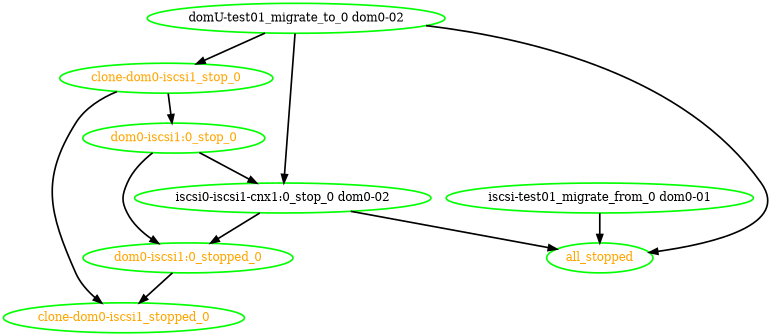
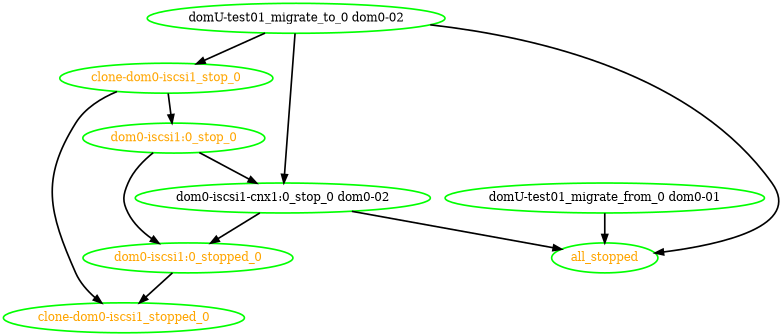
node "iscsi0-iscsi1-cnx1:0_stop_0 dom0-02": label "iscsi0-iscsi1-cnx1:0_stop_0 dom0-02" -> "dom0-iscsi1-cnx1:0_stop_0 dom0-02"
node "iscsi-test01_migrate_from_0 dom0-01": label "iscsi-test01_migrate_from_0 dom0-01" -> "domU-test01_migrate_from_0 dom0-01"
